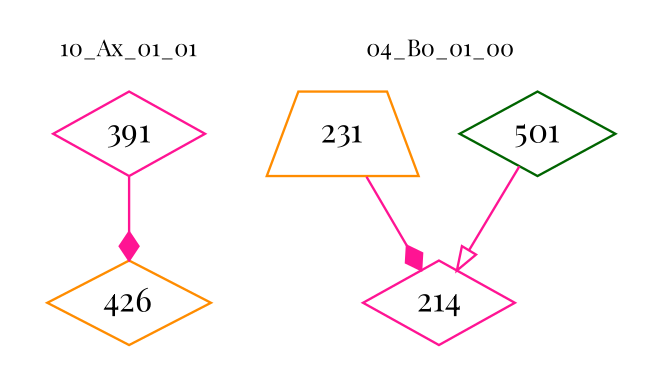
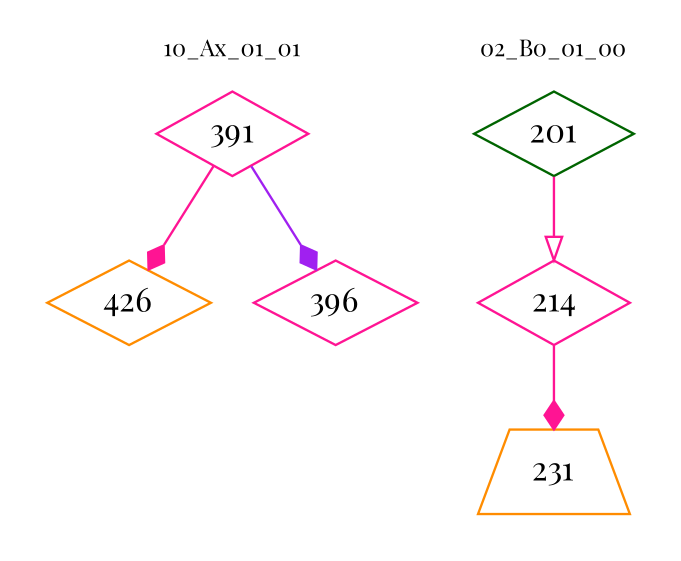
cluster "04_B0_01_00": label "04_B0_01_00" -> "02_B0_01_00"
node "501": label "501" -> "201"
edge "231" -> "214": reversed
node "396": added
